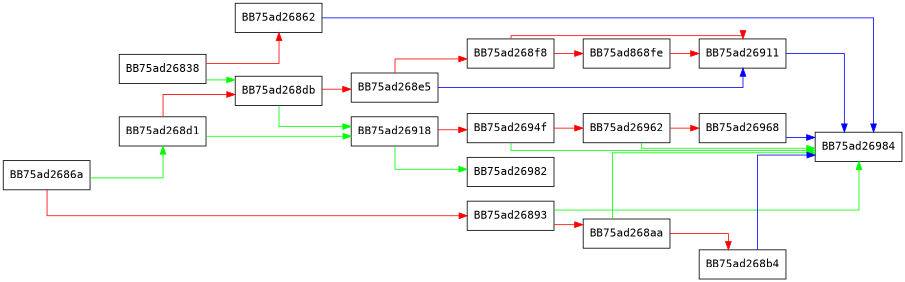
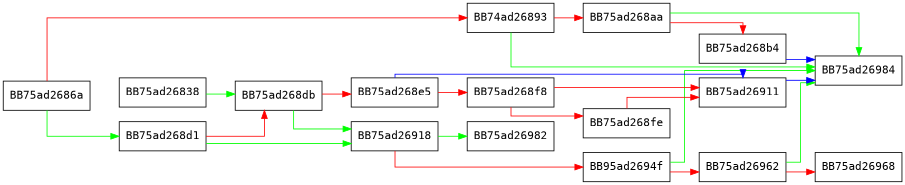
node "BB75ad26862": removed
node "BB75ad868fe": label "BB75ad868fe" -> "BB75ad268fe"
node "BB75ad2694f": label "BB75ad2694f" -> "BB95ad2694f"
edge "BB75ad26968" -> "BB75ad26984": removed
node "BB75ad26893": label "BB75ad26893" -> "BB74ad26893"
